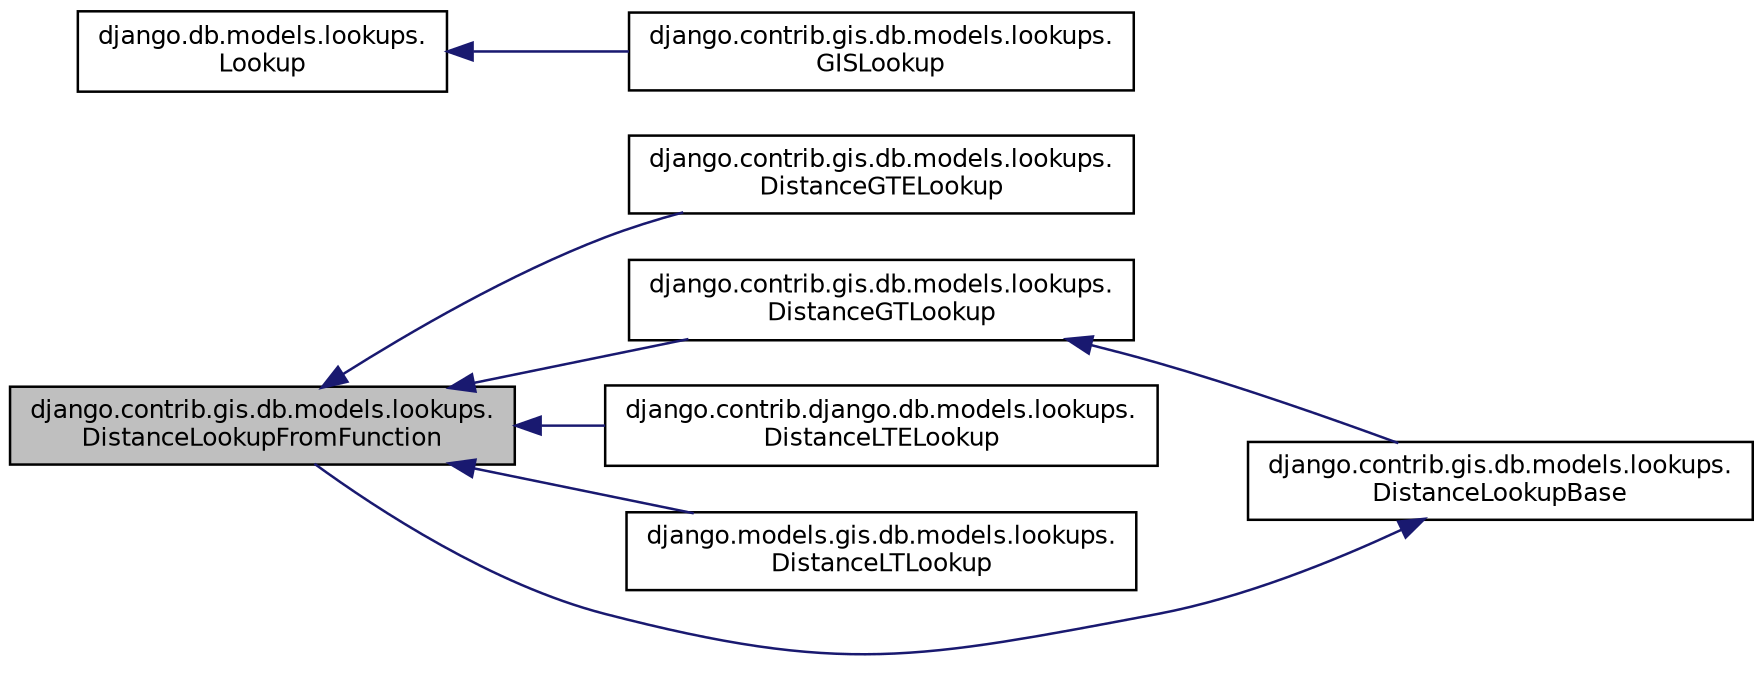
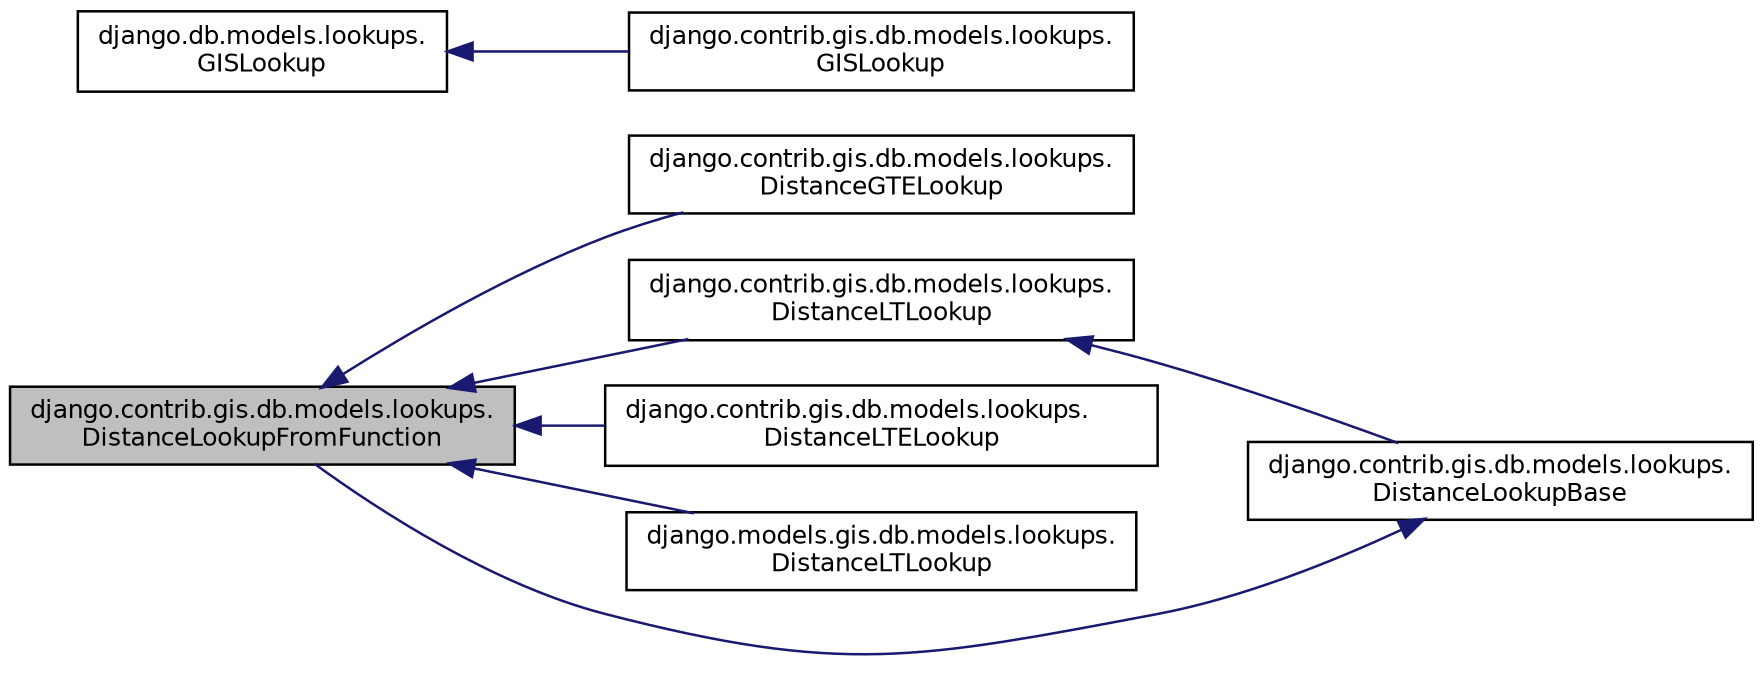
node "django.db.models.lookups. Lookup": label "django.db.models.lookups. Lookup" -> "django.db.models.lookups. GISLookup"
node "django.contrib.gis.db.models.lookups. DistanceGTLookup": label "django.contrib.gis.db.models.lookups. DistanceGTLookup" -> "django.contrib.gis.db.models.lookups. DistanceLTLookup"
node "django.contrib.django.db.models.lookups. DistanceLTELookup": label "django.contrib.django.db.models.lookups. DistanceLTELookup" -> "django.contrib.gis.db.models.lookups. DistanceLTELookup"
